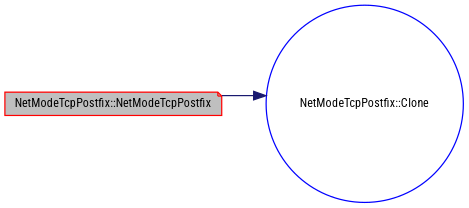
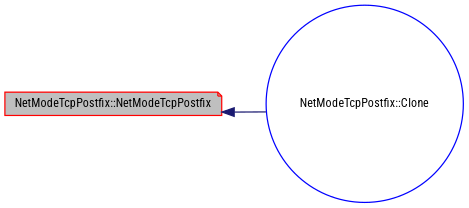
edge "NetModeTcpPostfix::NetModeTcpPostfix" -> "NetModeTcpPostfix::Clone": reversed
